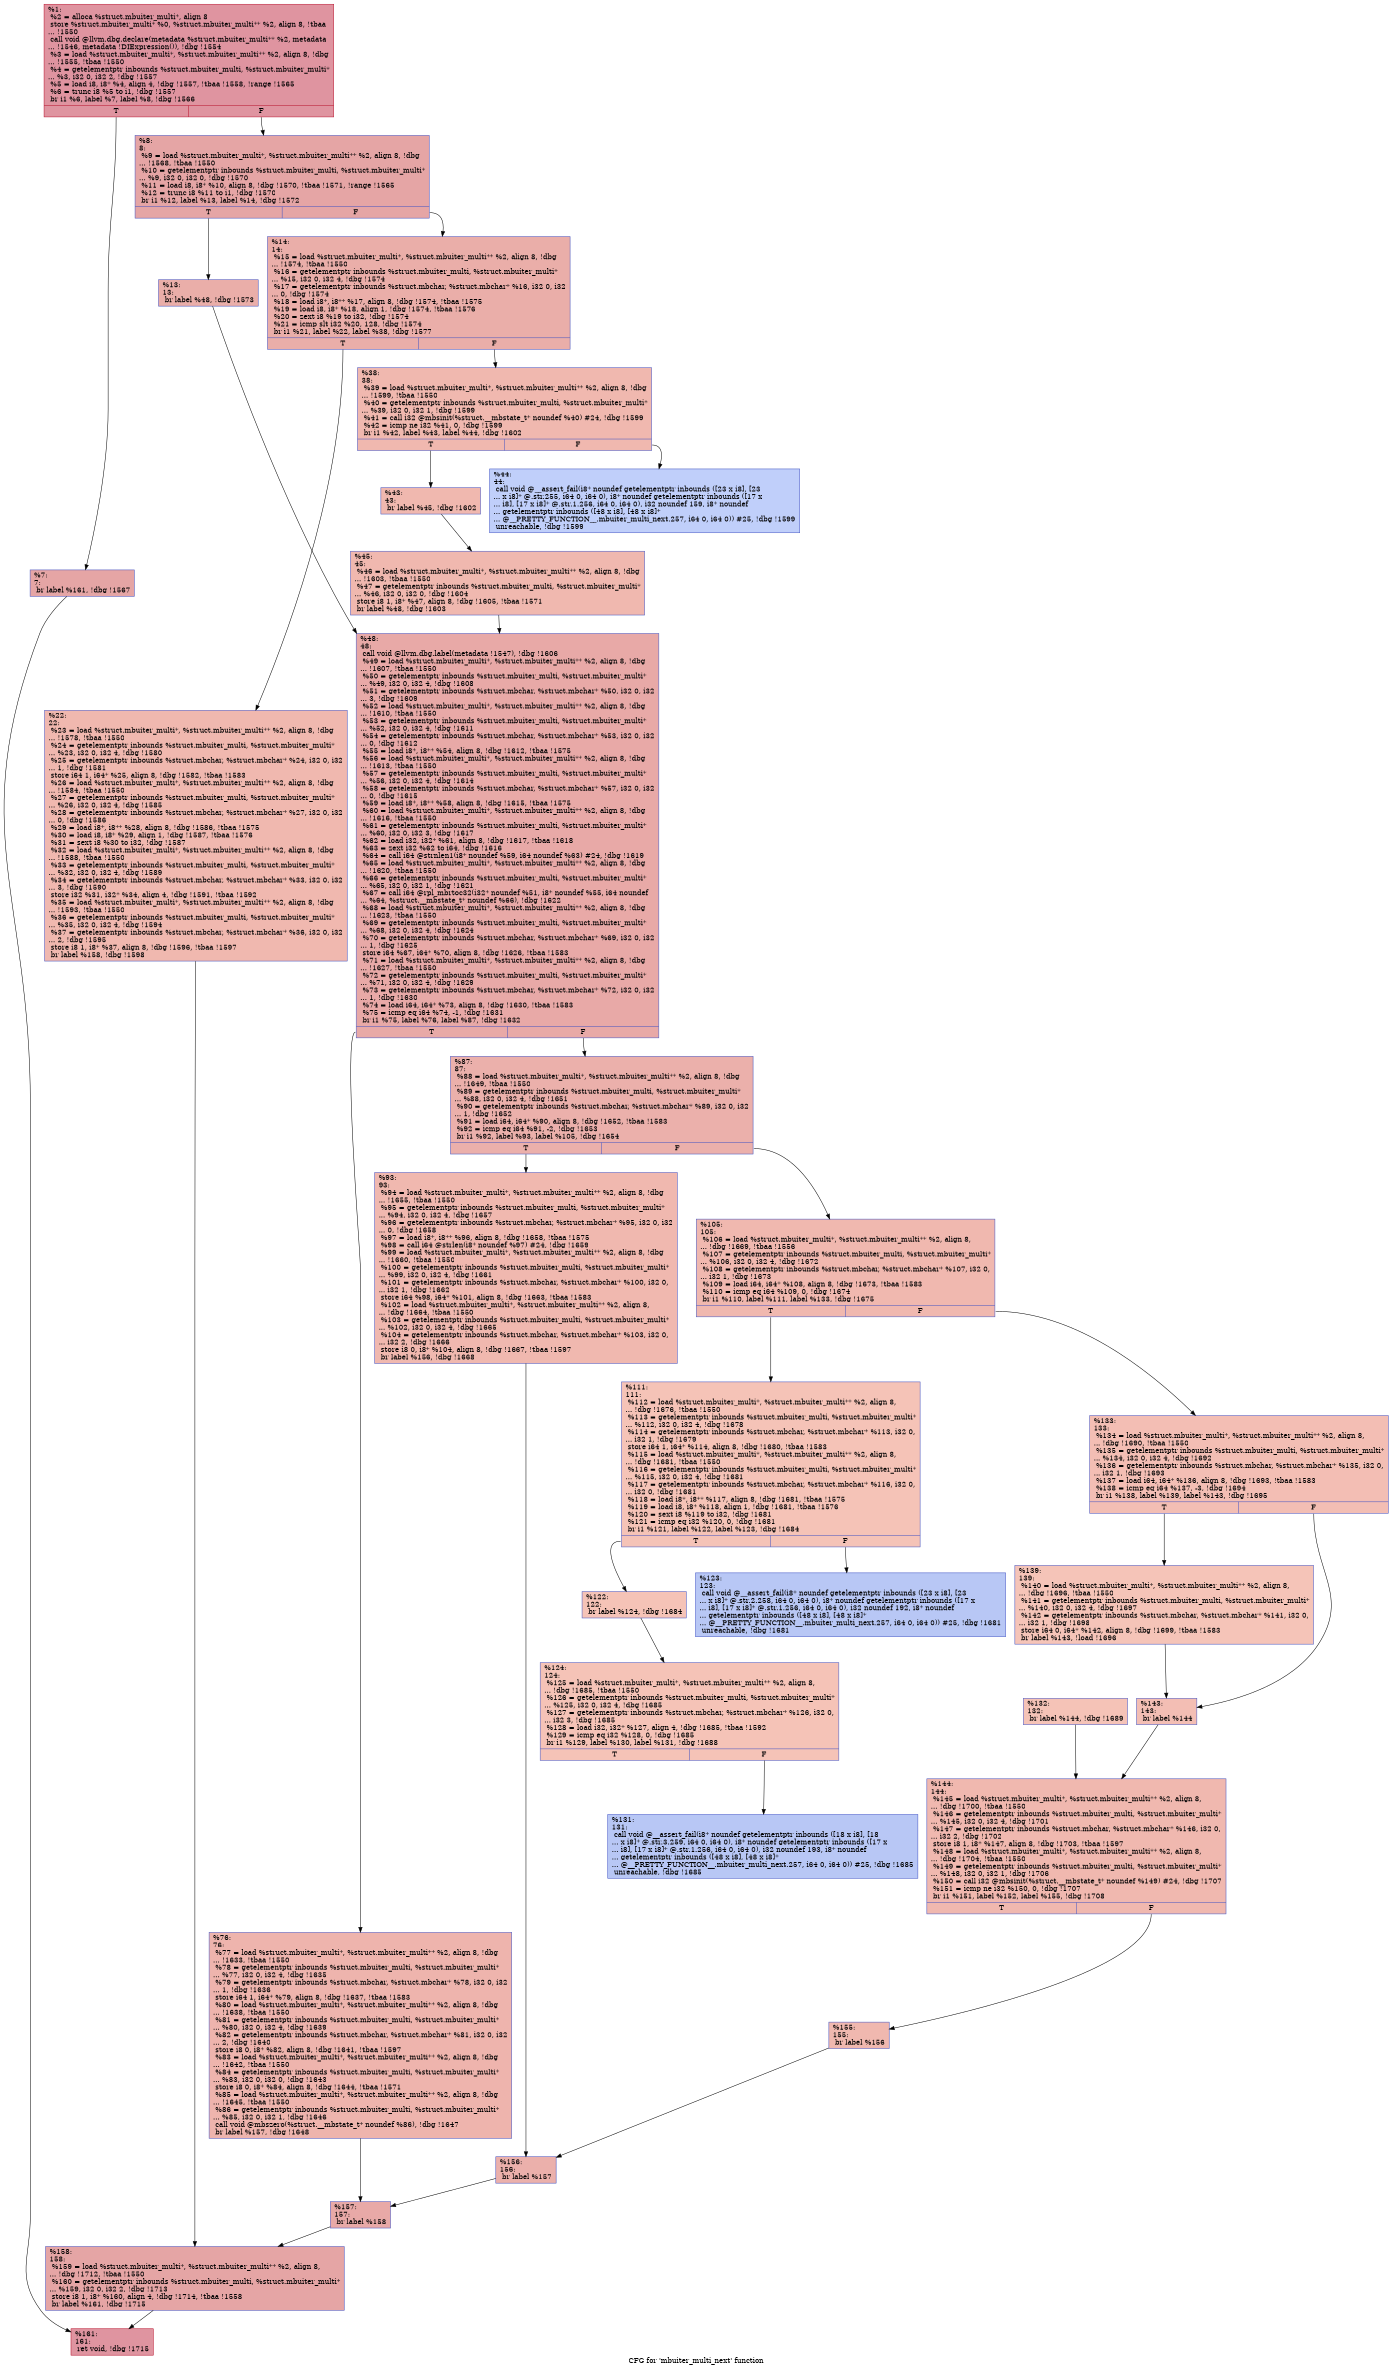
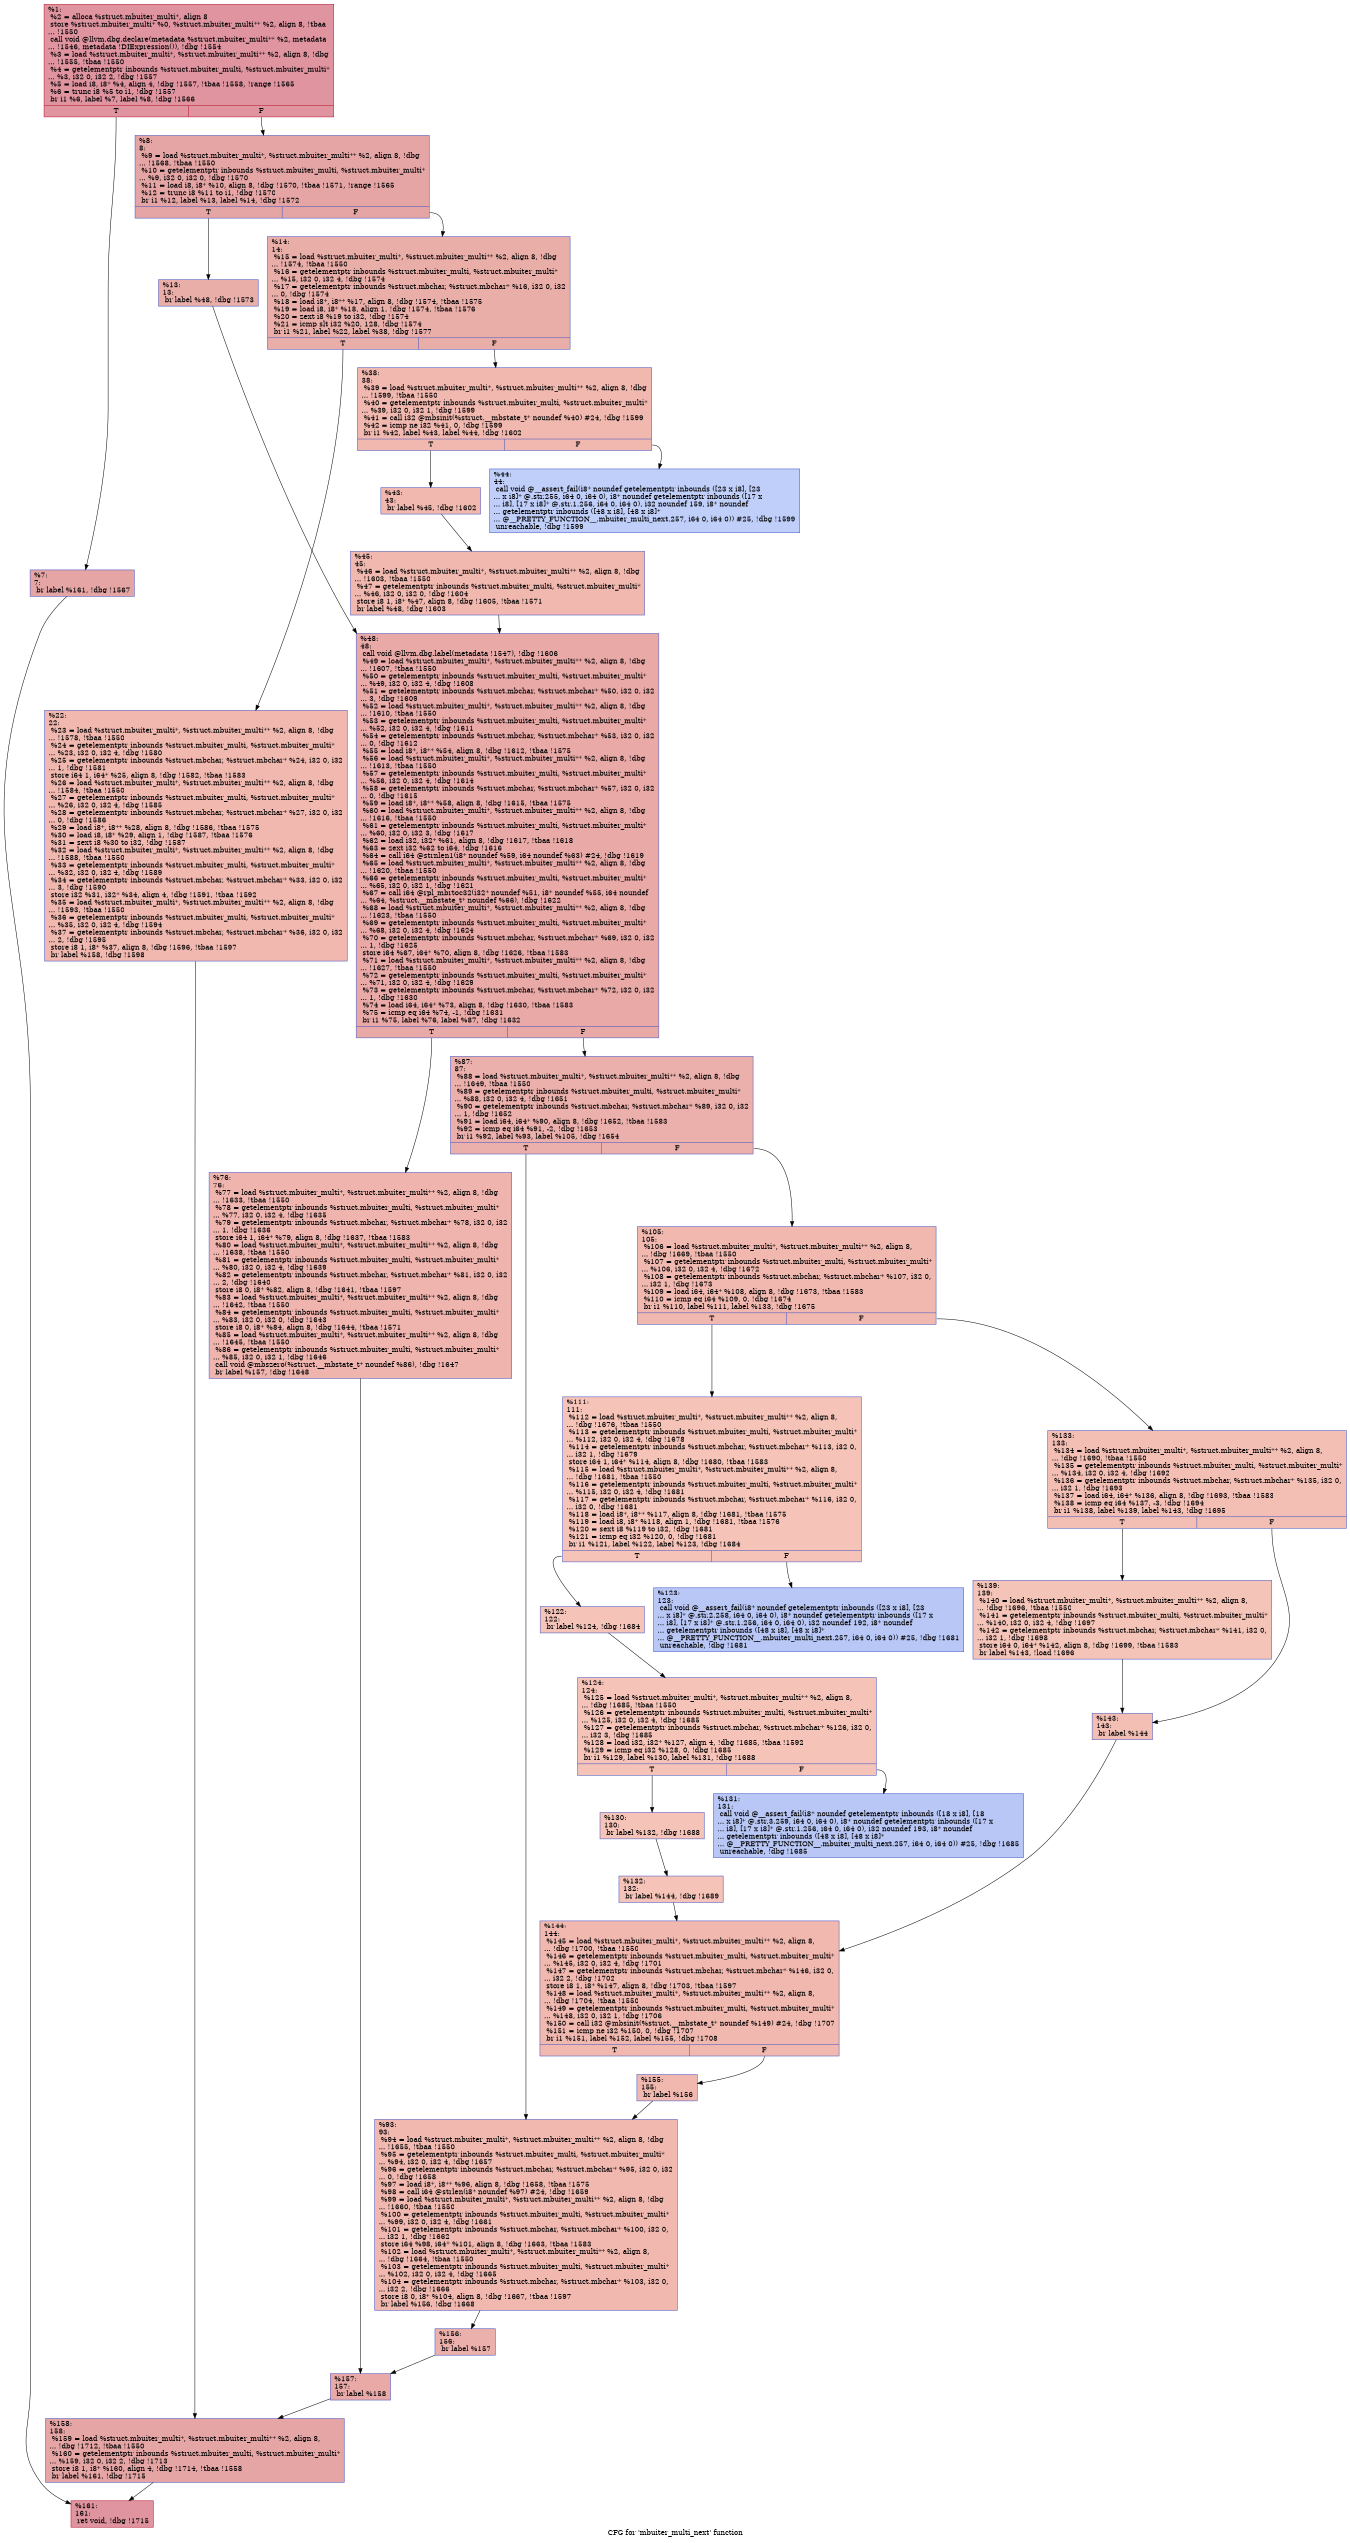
node "%105:": text "... !dbg !1669, !tbaa !1556" -> "... !dbg !1669, !tbaa !1550"
node "%130:": added
edge "%155:" -> "%156:": now "%155:" -> "%93:"
